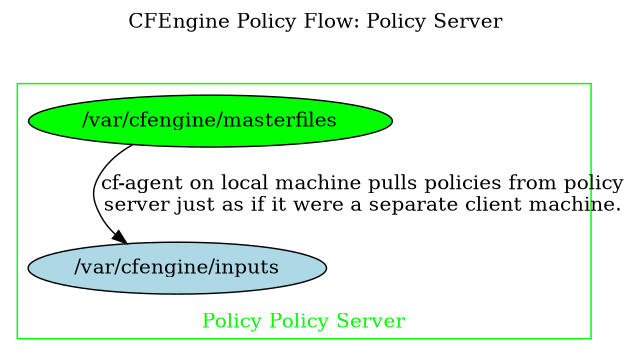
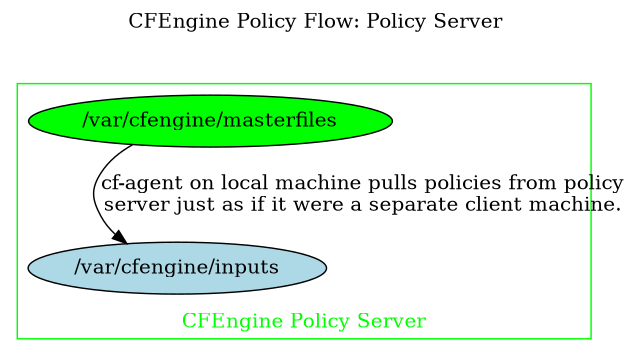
cluster "Policy Policy Server": label "Policy Policy Server" -> "CFEngine Policy Server"
